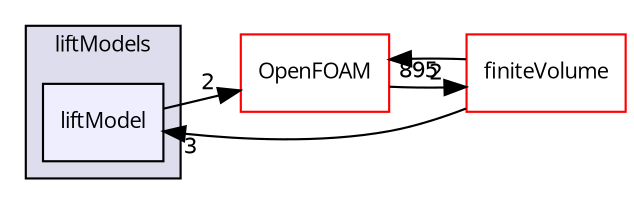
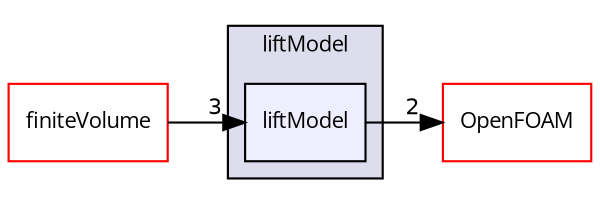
cluster "liftModels": label "liftModels" -> "liftModel"
edge "finiteVolume" -> "OpenFOAM": removed
edge "OpenFOAM" -> "finiteVolume": removed
